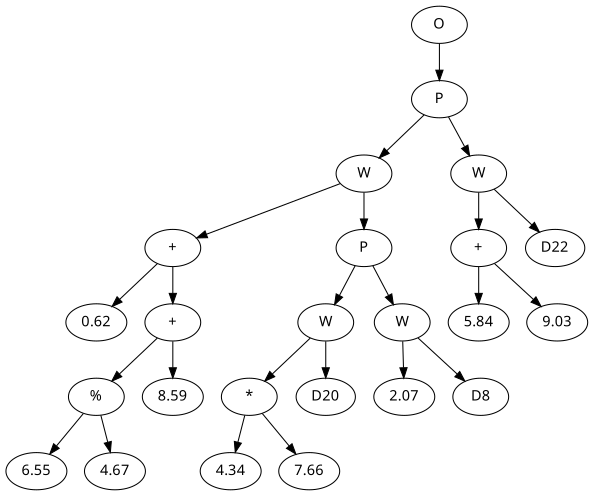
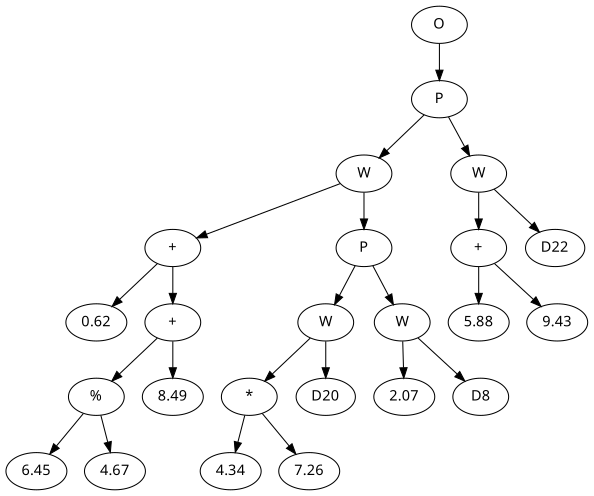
node "5.84": label "5.84" -> "5.88"
node "9.03": label "9.03" -> "9.43"
node "8.59": label "8.59" -> "8.49"
node "6.55": label "6.55" -> "6.45"
node "7.66": label "7.66" -> "7.26"
